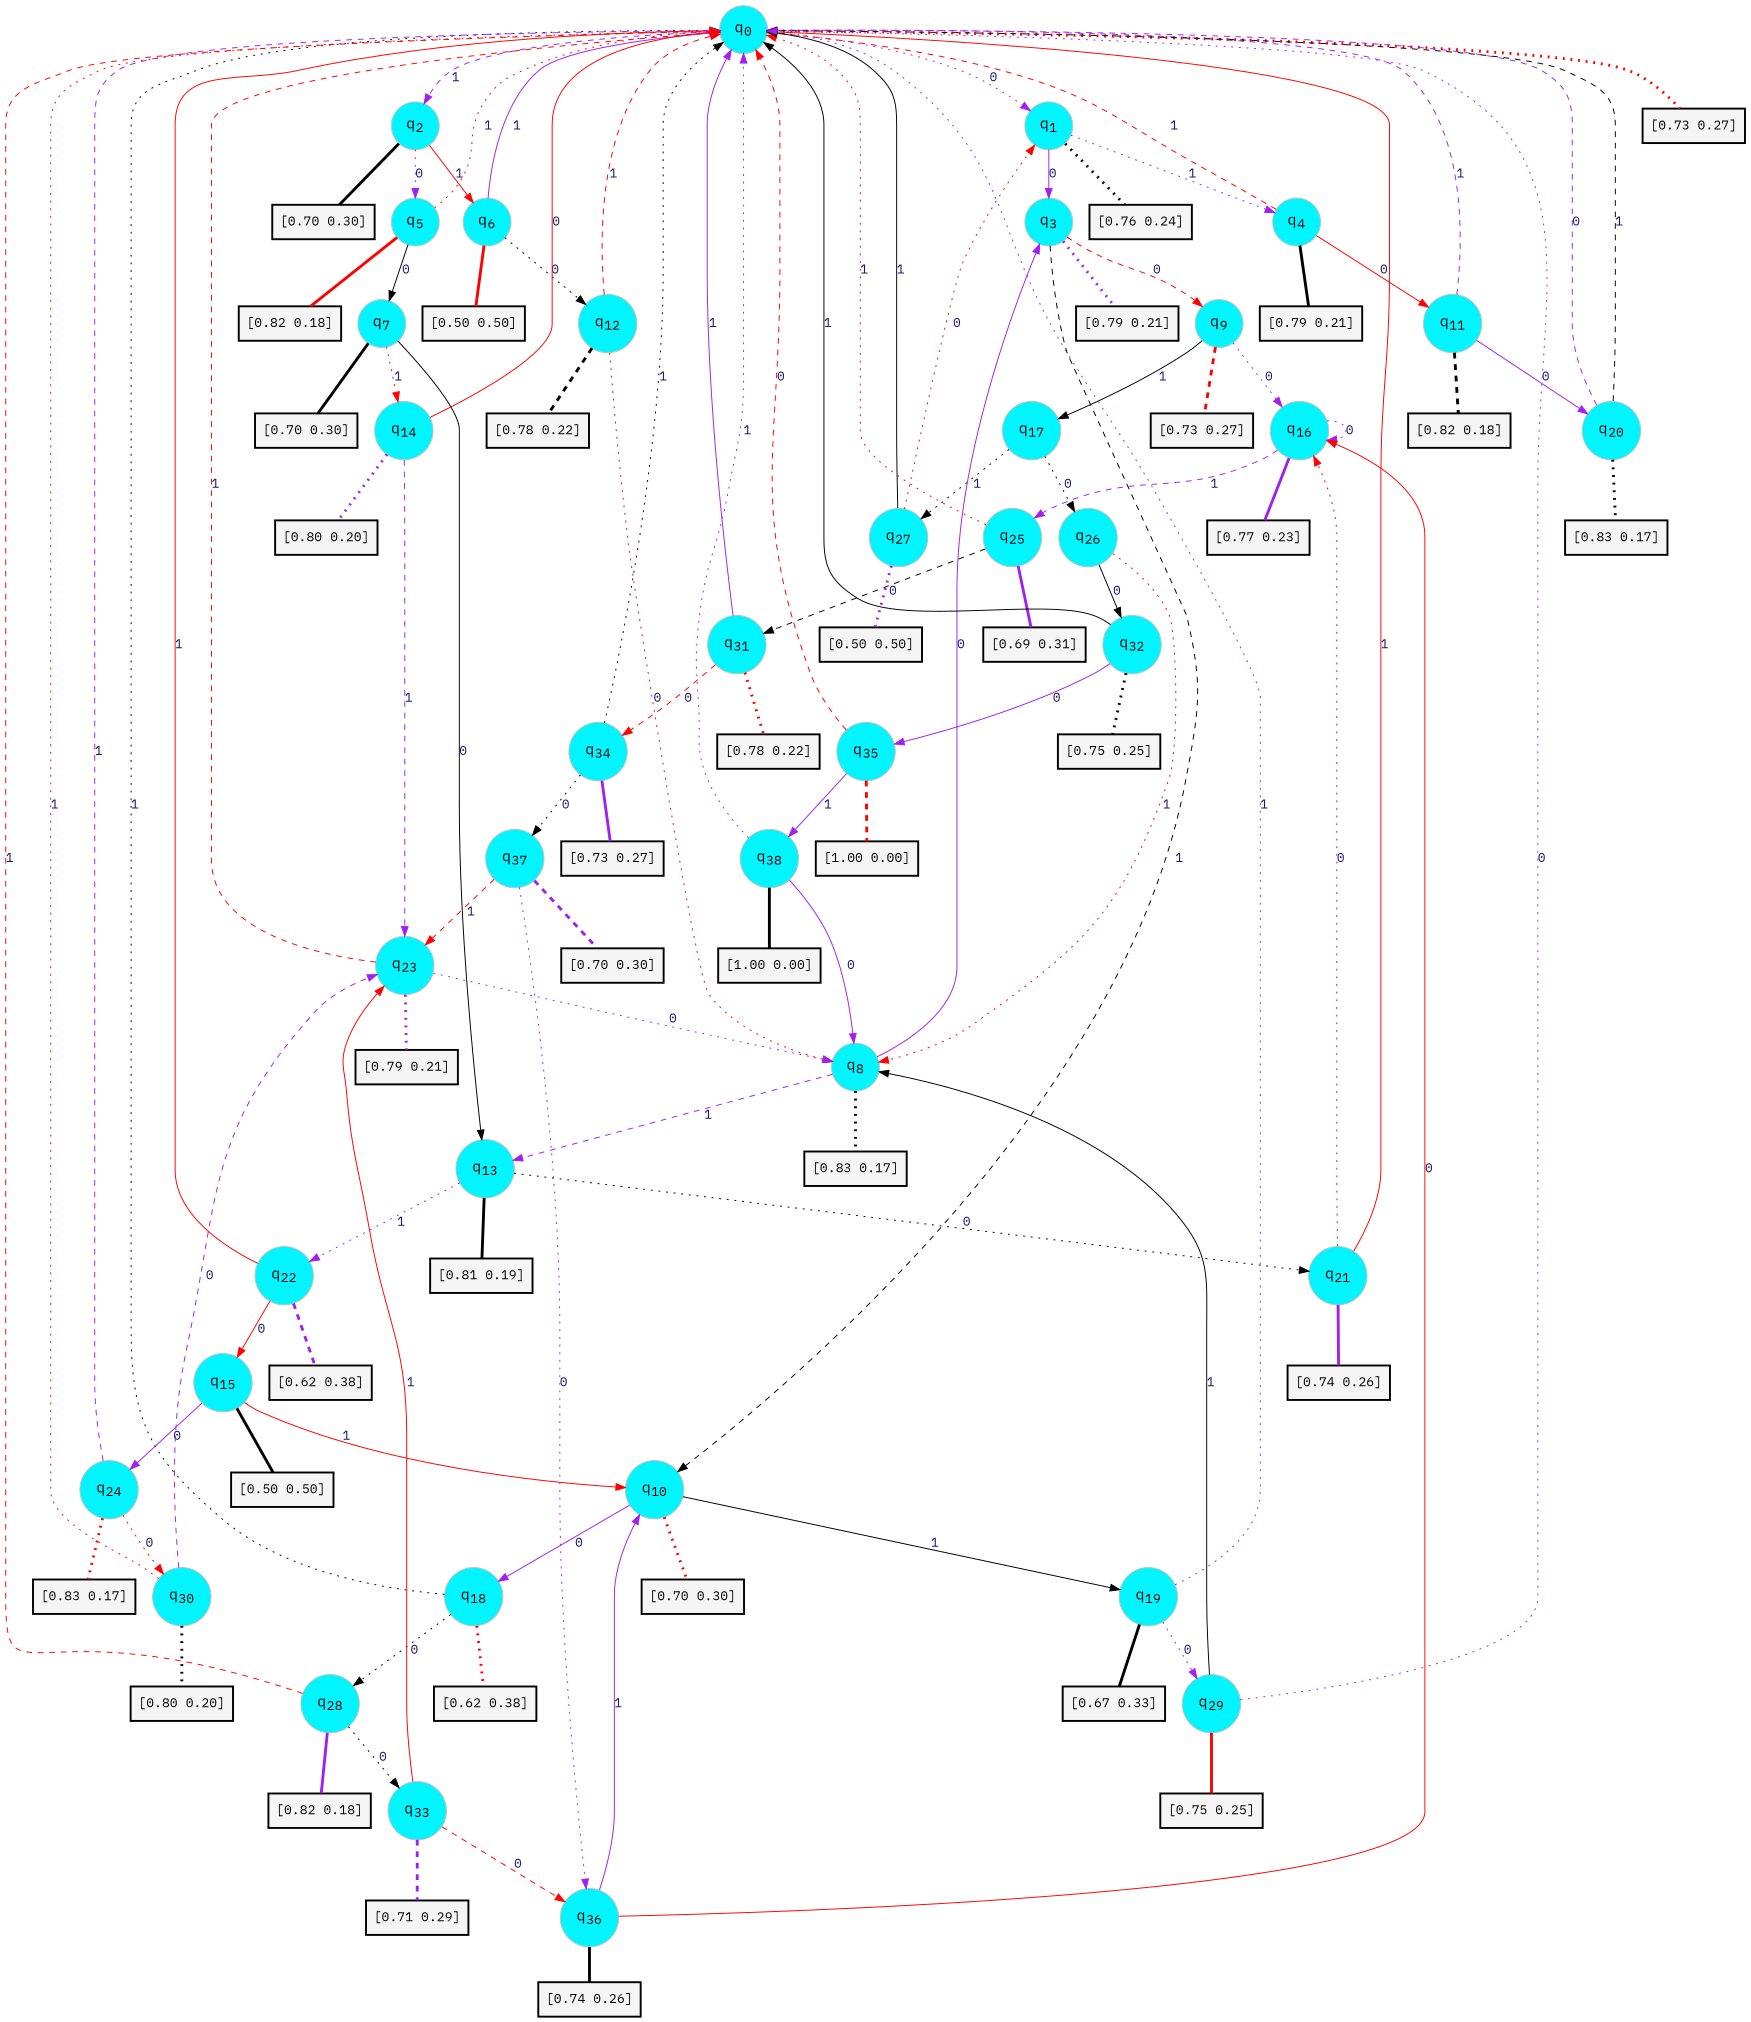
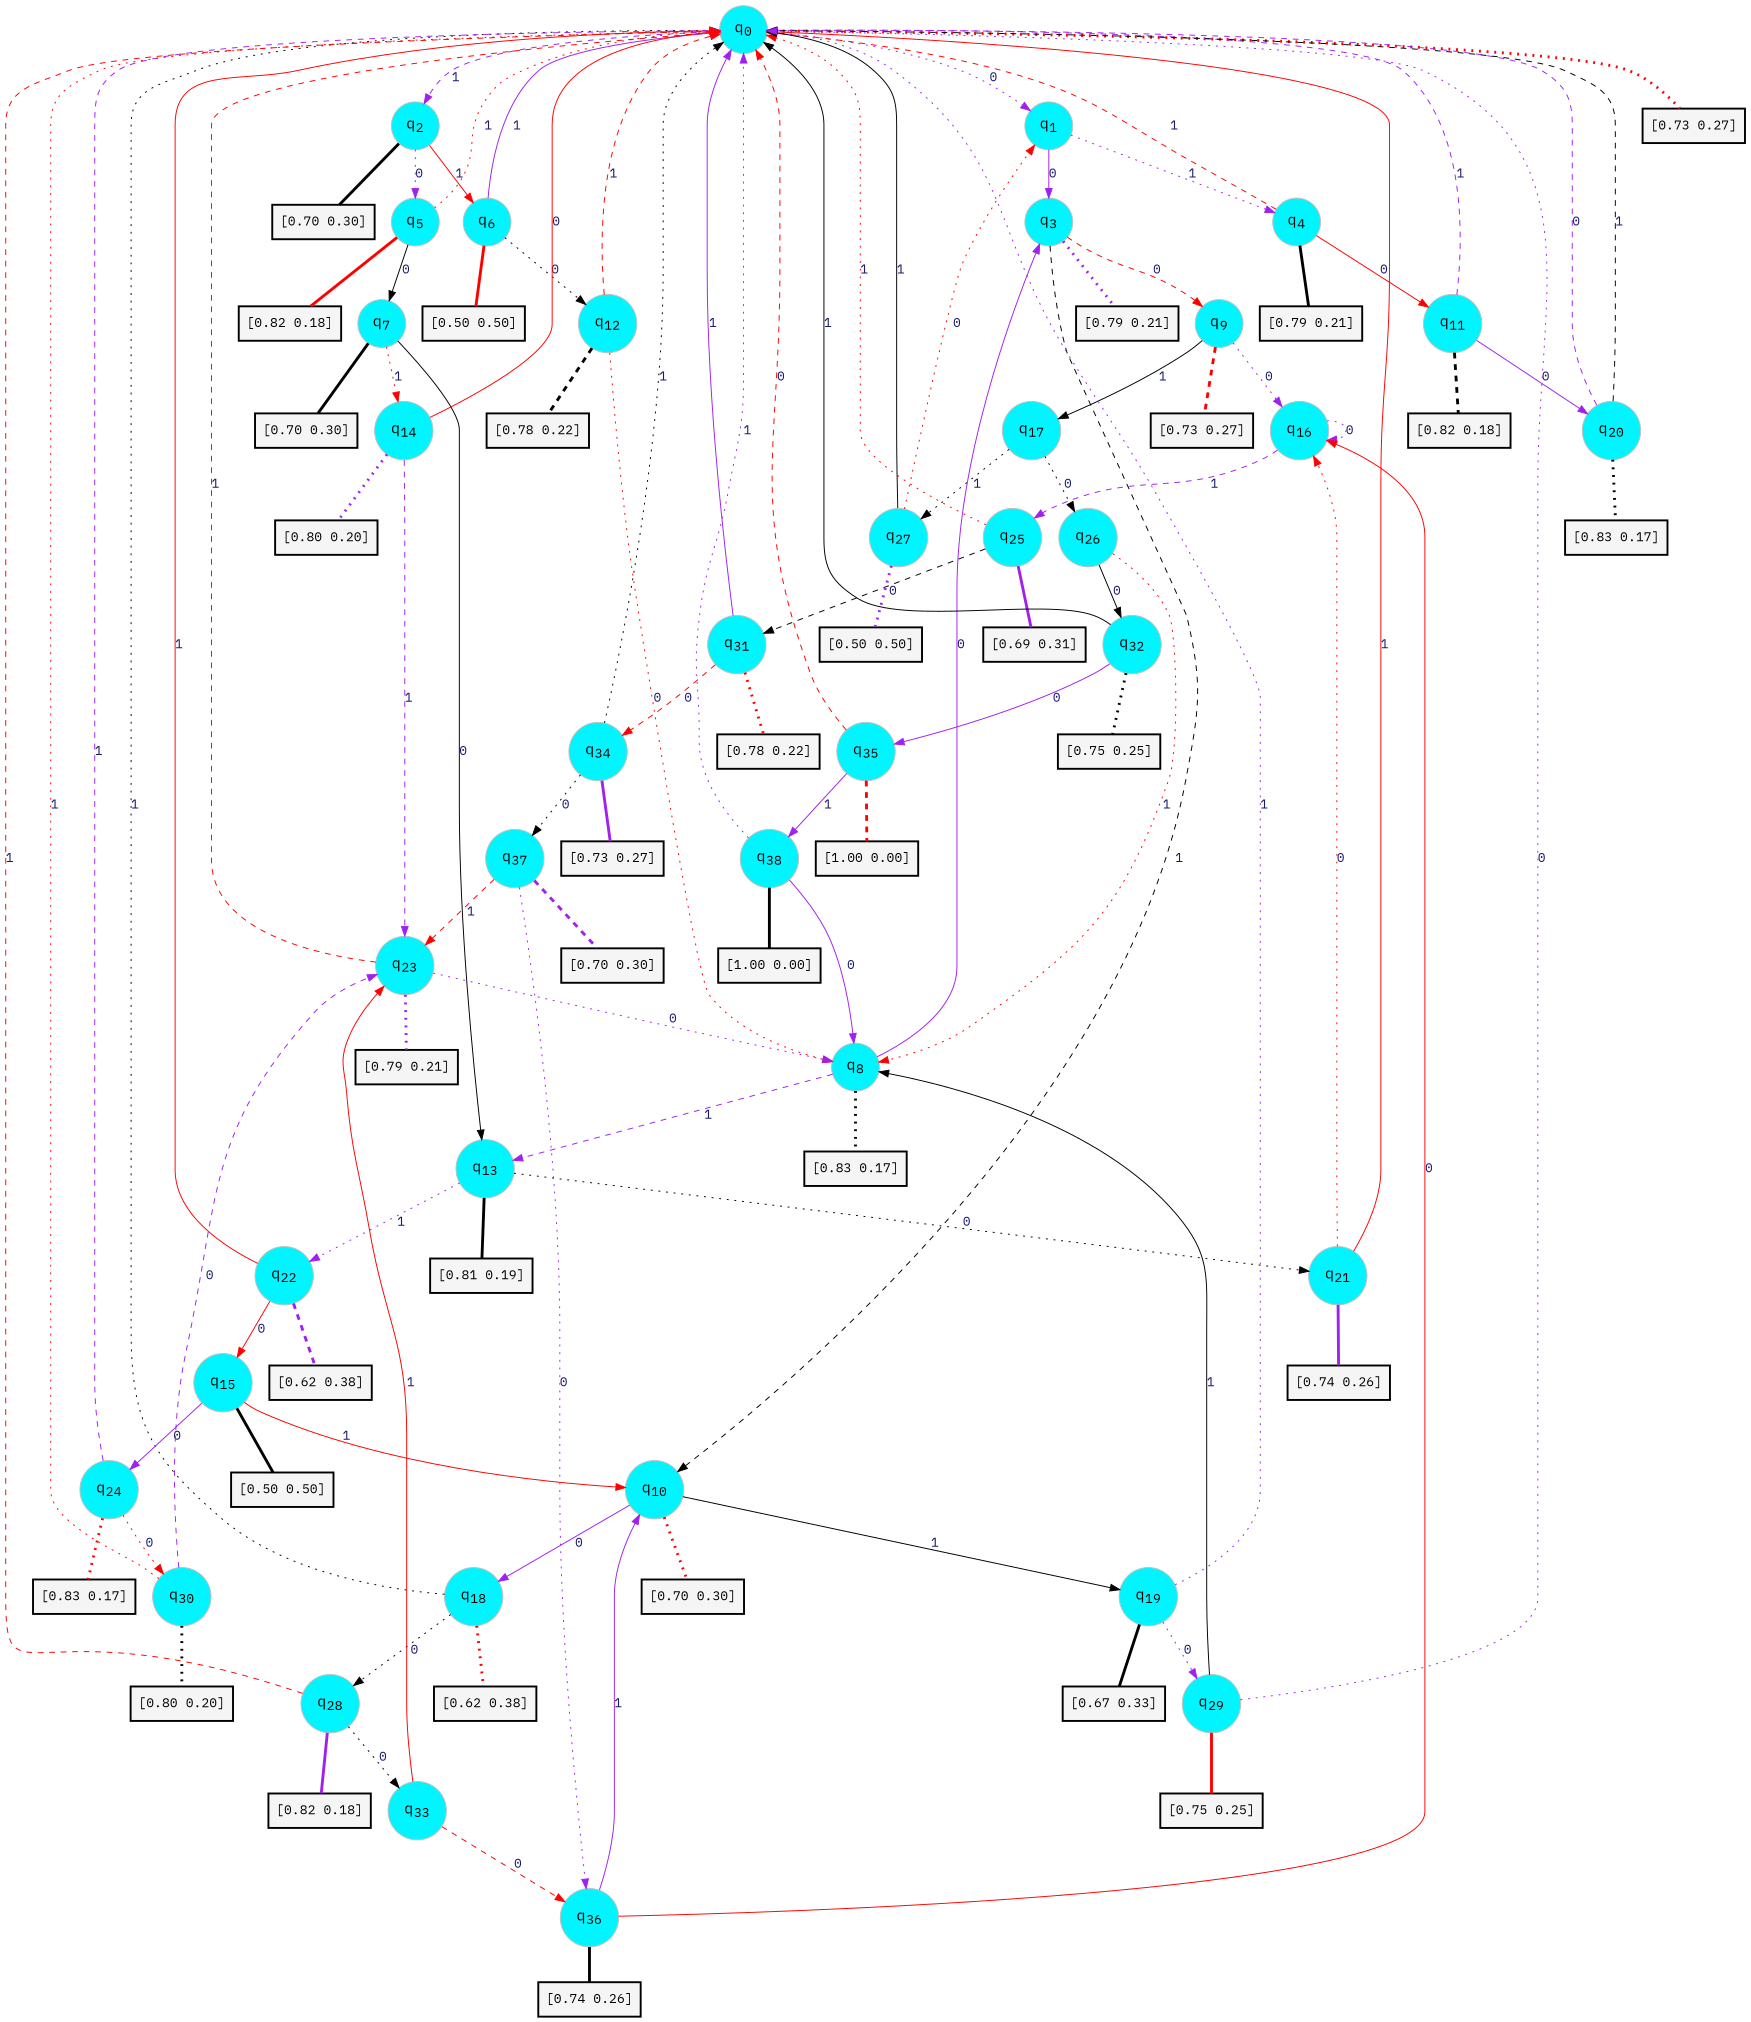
node "[0.76 0.24]": removed
node "[0.77 0.23]": removed
node "[0.71 0.29]": removed
